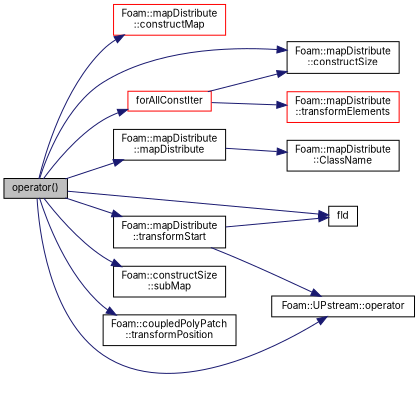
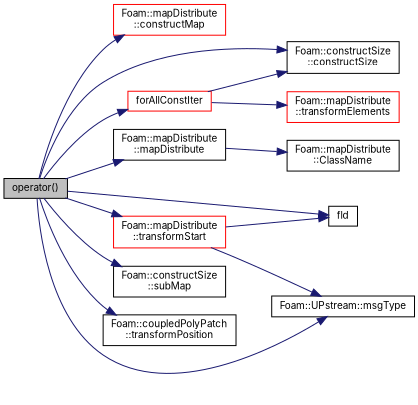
node "Foam::mapDistribute ::constructSize": label "Foam::mapDistribute ::constructSize" -> "Foam::constructSize ::constructSize"
node "Foam::mapDistribute ::transformStart": color black -> red
node "Foam::UPstream::operator": label "Foam::UPstream::operator" -> "Foam::UPstream::msgType"
